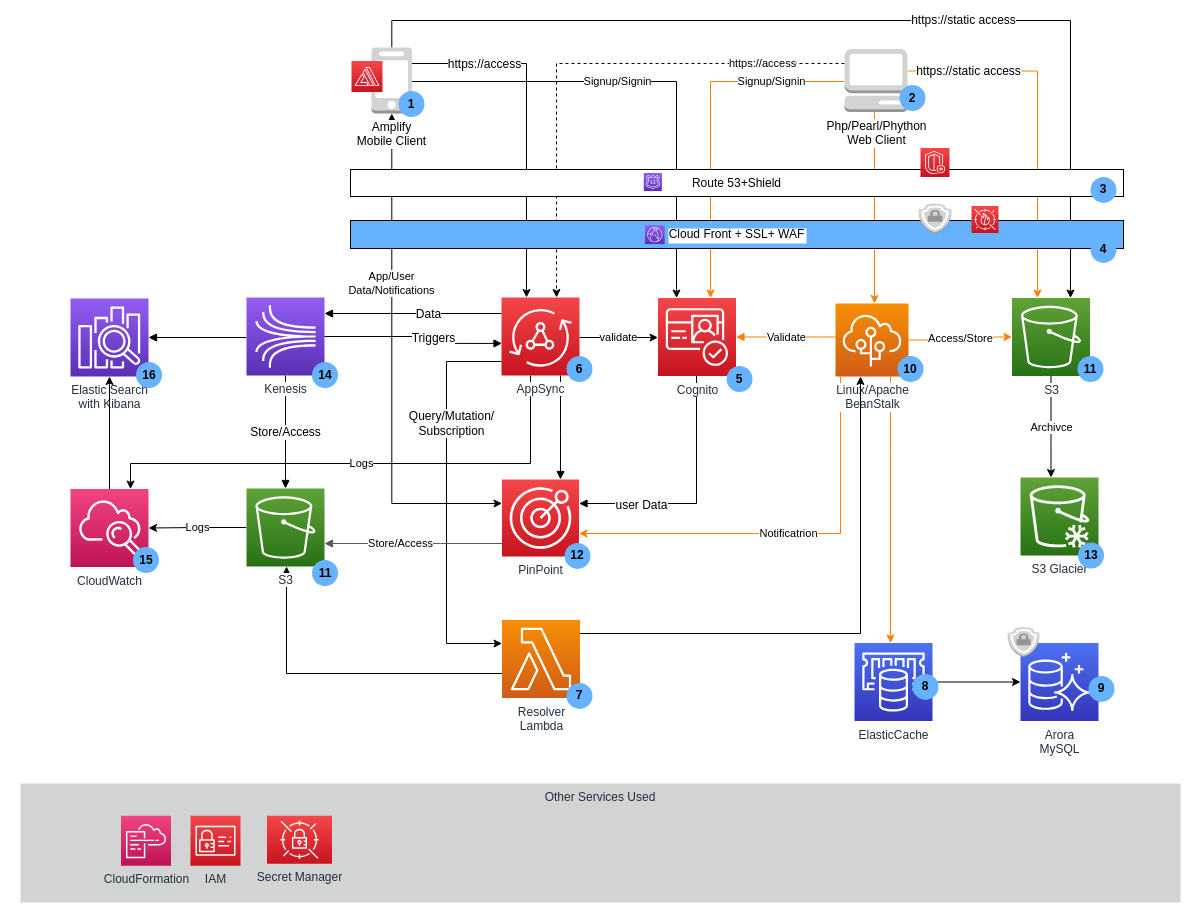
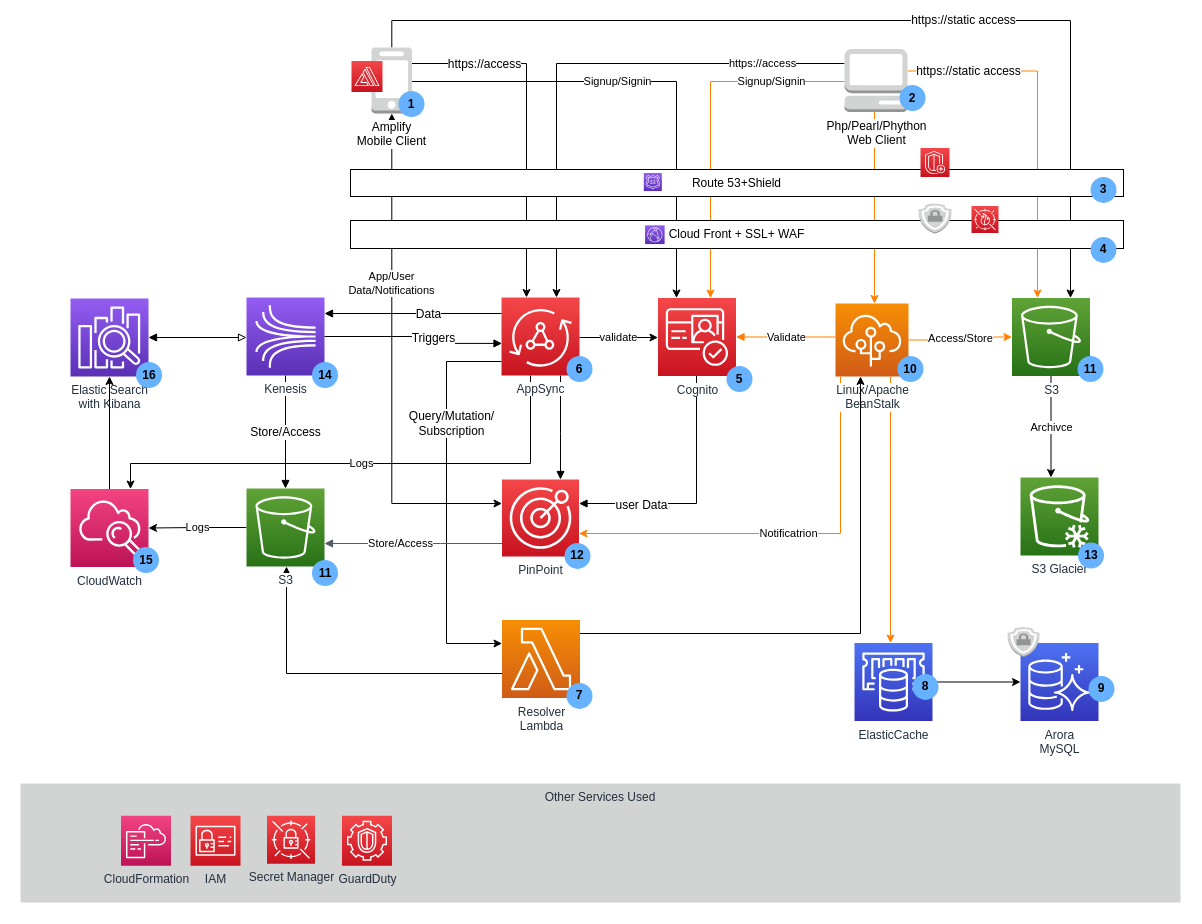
edge "Php/Pearl/Phython Web Client" -> "AppSync": style dashed -> solid
node "Cloud Front + SSL+ WAF": fillcolor #66b2ff -> #ffffff
edge "Kenesis" -> "Elastic Search with Kibana": arrowhead none -> block
node "Secret Manager": size 65x48 -> 48x48
node "GuardDuty": added
